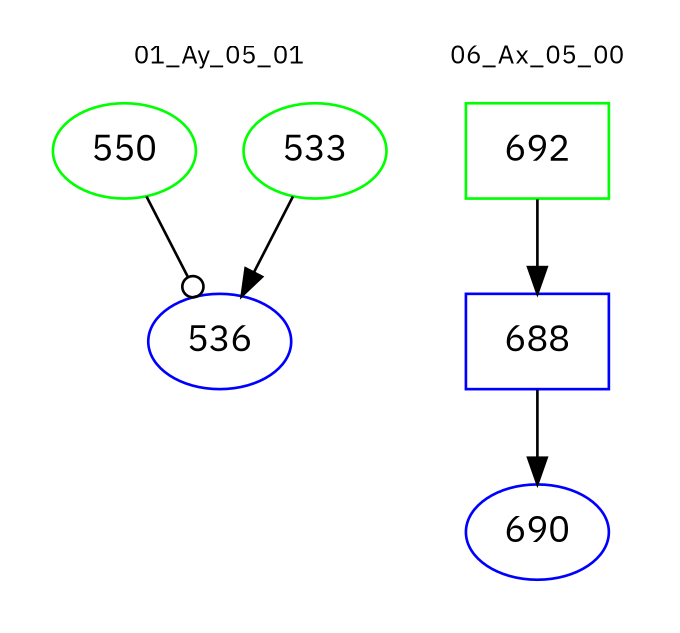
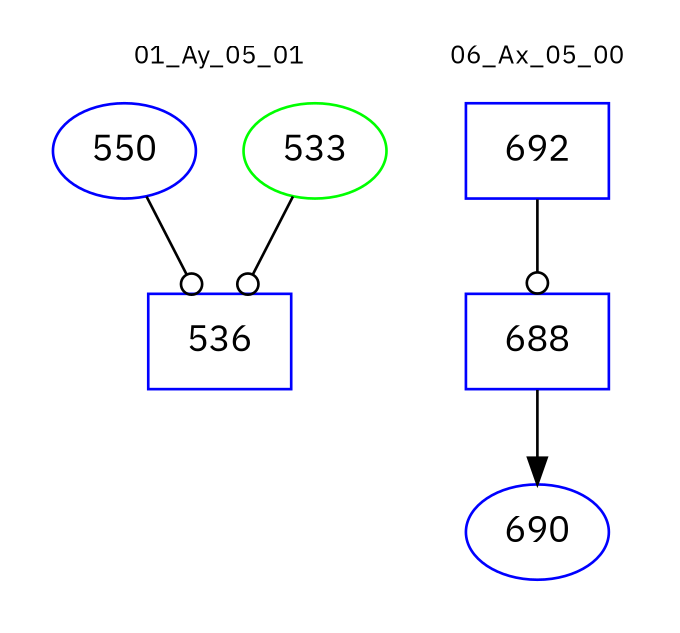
node "550": color green -> blue
node "692": color green -> blue
edge "692" -> "688": arrowhead normal -> odot
edge "533" -> "536": arrowhead normal -> odot
node "536": shape ellipse -> box
